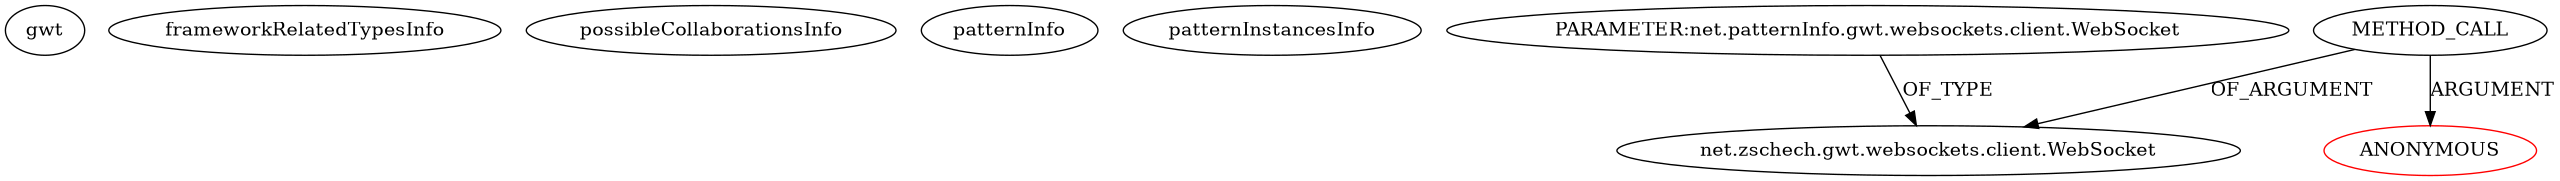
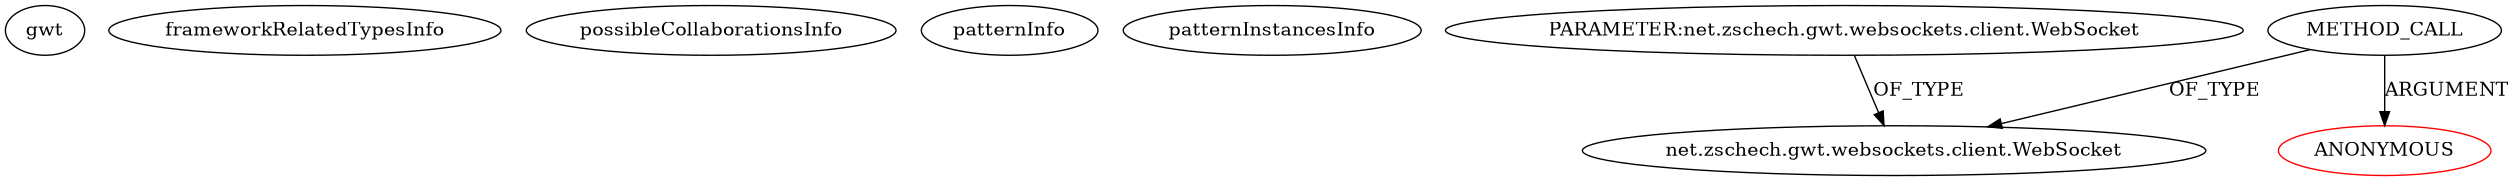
node "PARAMETER:net.patternInfo.gwt.websockets.client.WebSocket": label "PARAMETER:net.patternInfo.gwt.websockets.client.WebSocket" -> "PARAMETER:net.zschech.gwt.websockets.client.WebSocket"
edge "METHOD_CALL" -> "net.zschech.gwt.websockets.client.WebSocket": label "OF_ARGUMENT" -> "OF_TYPE"
